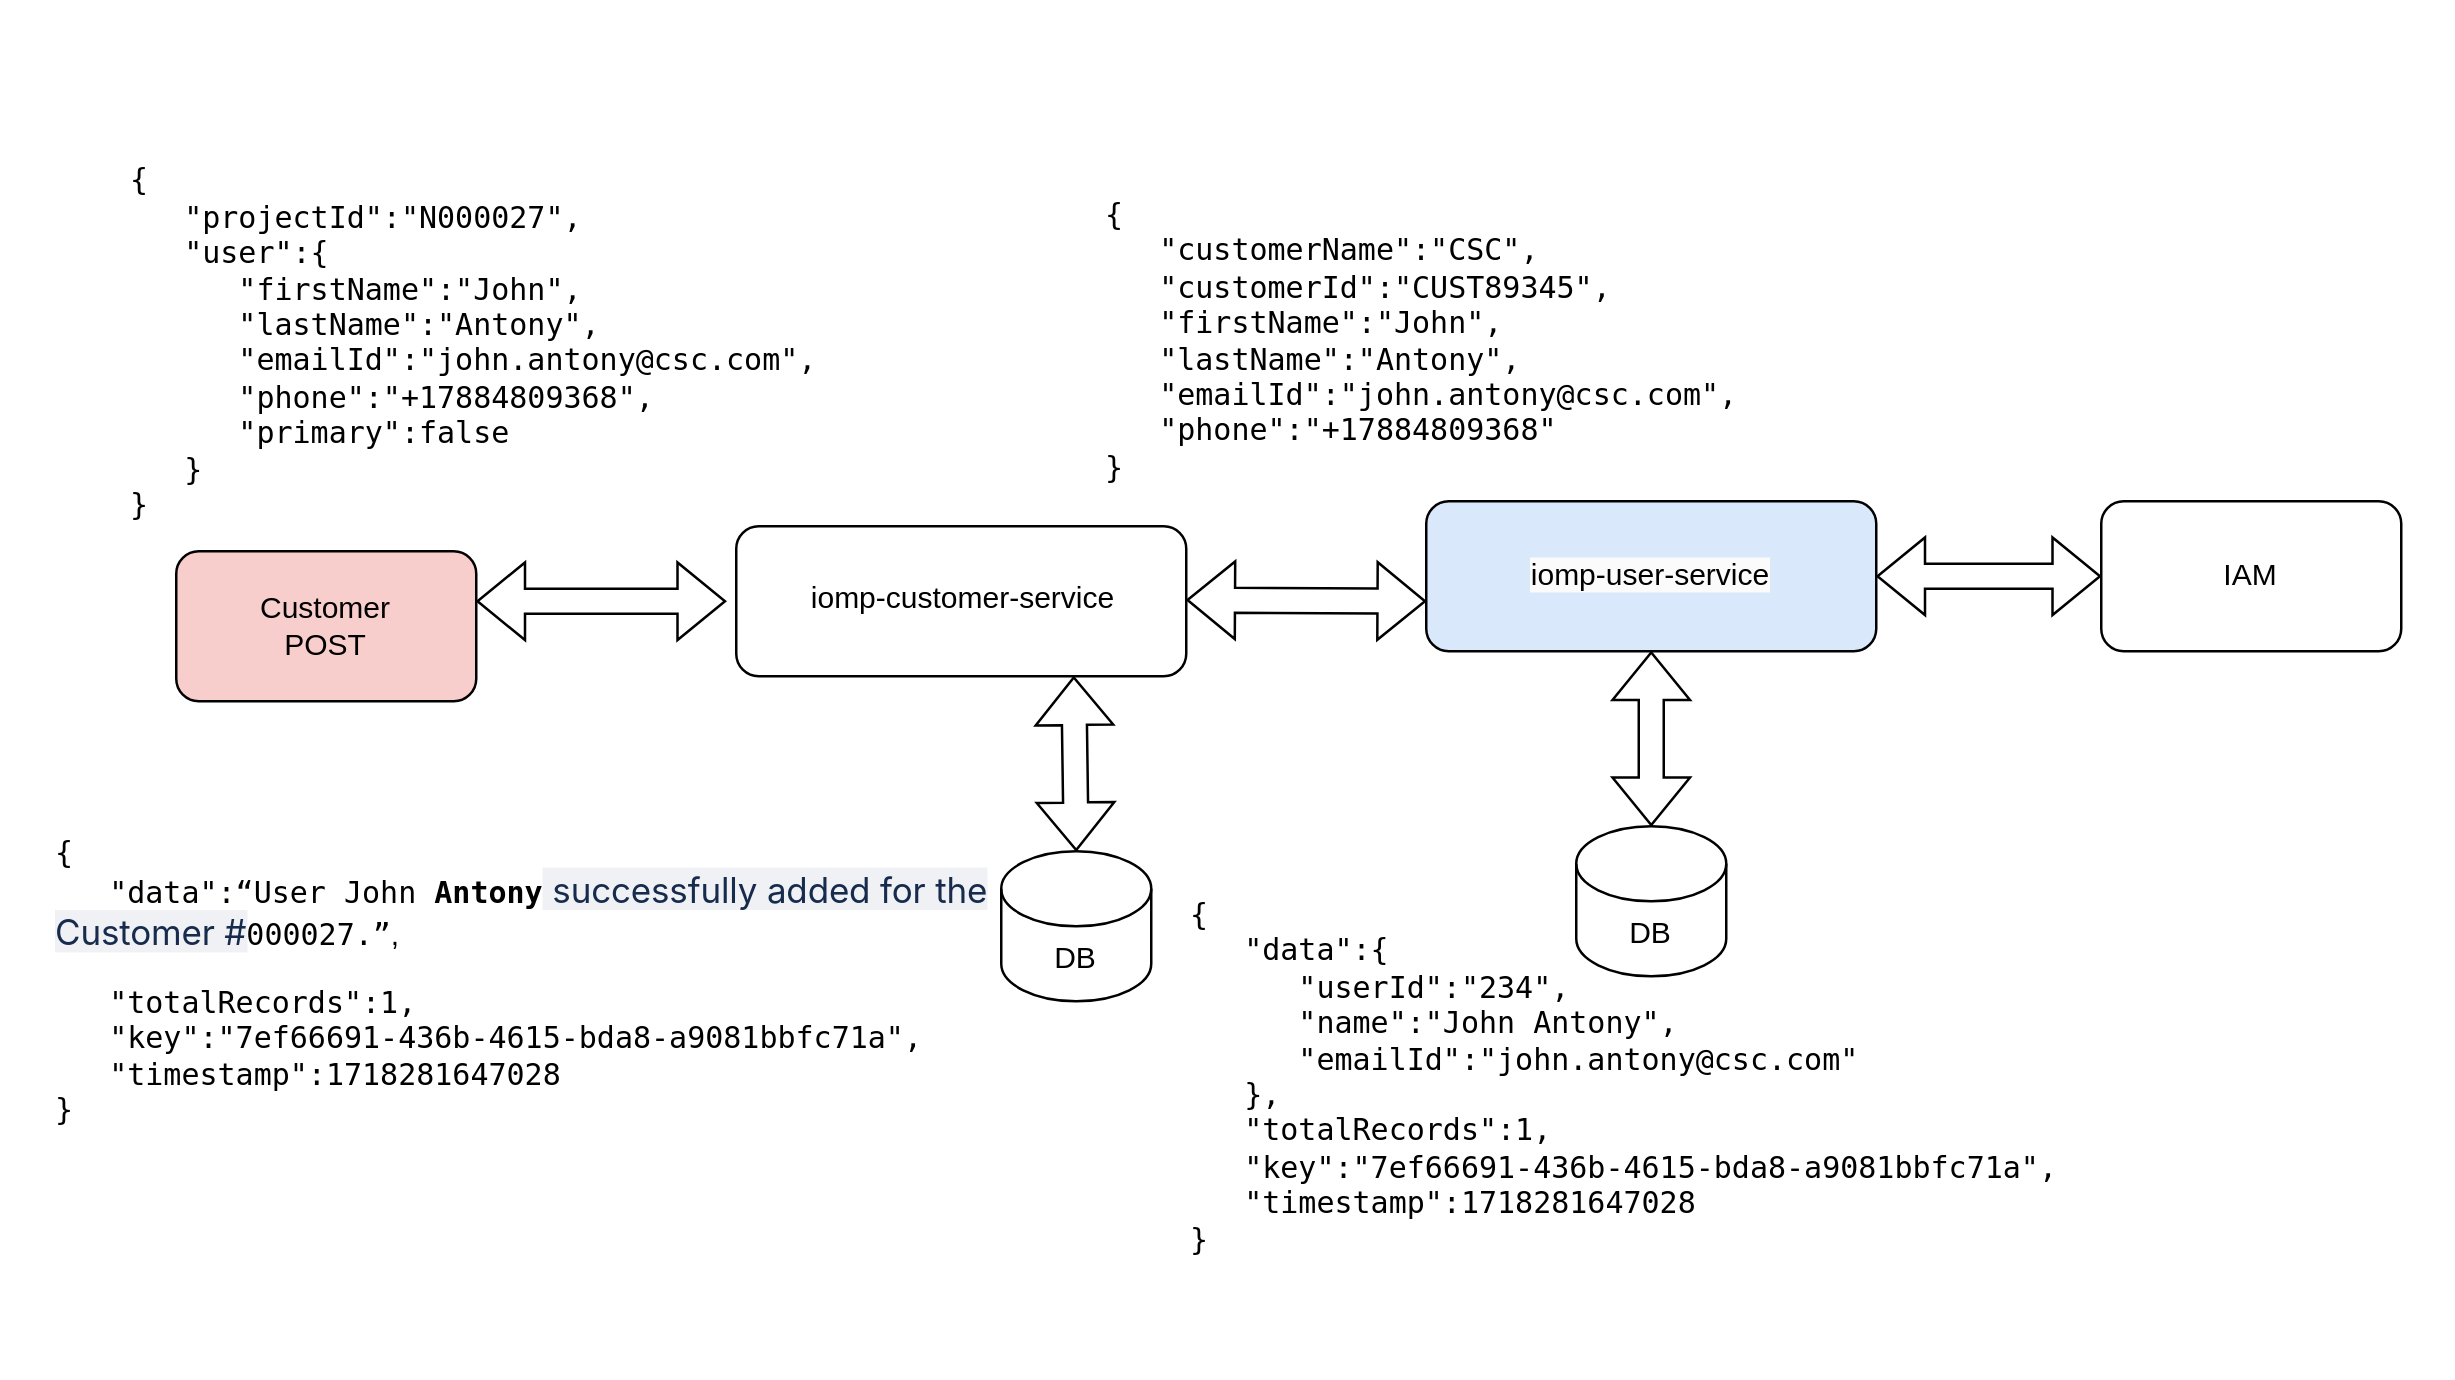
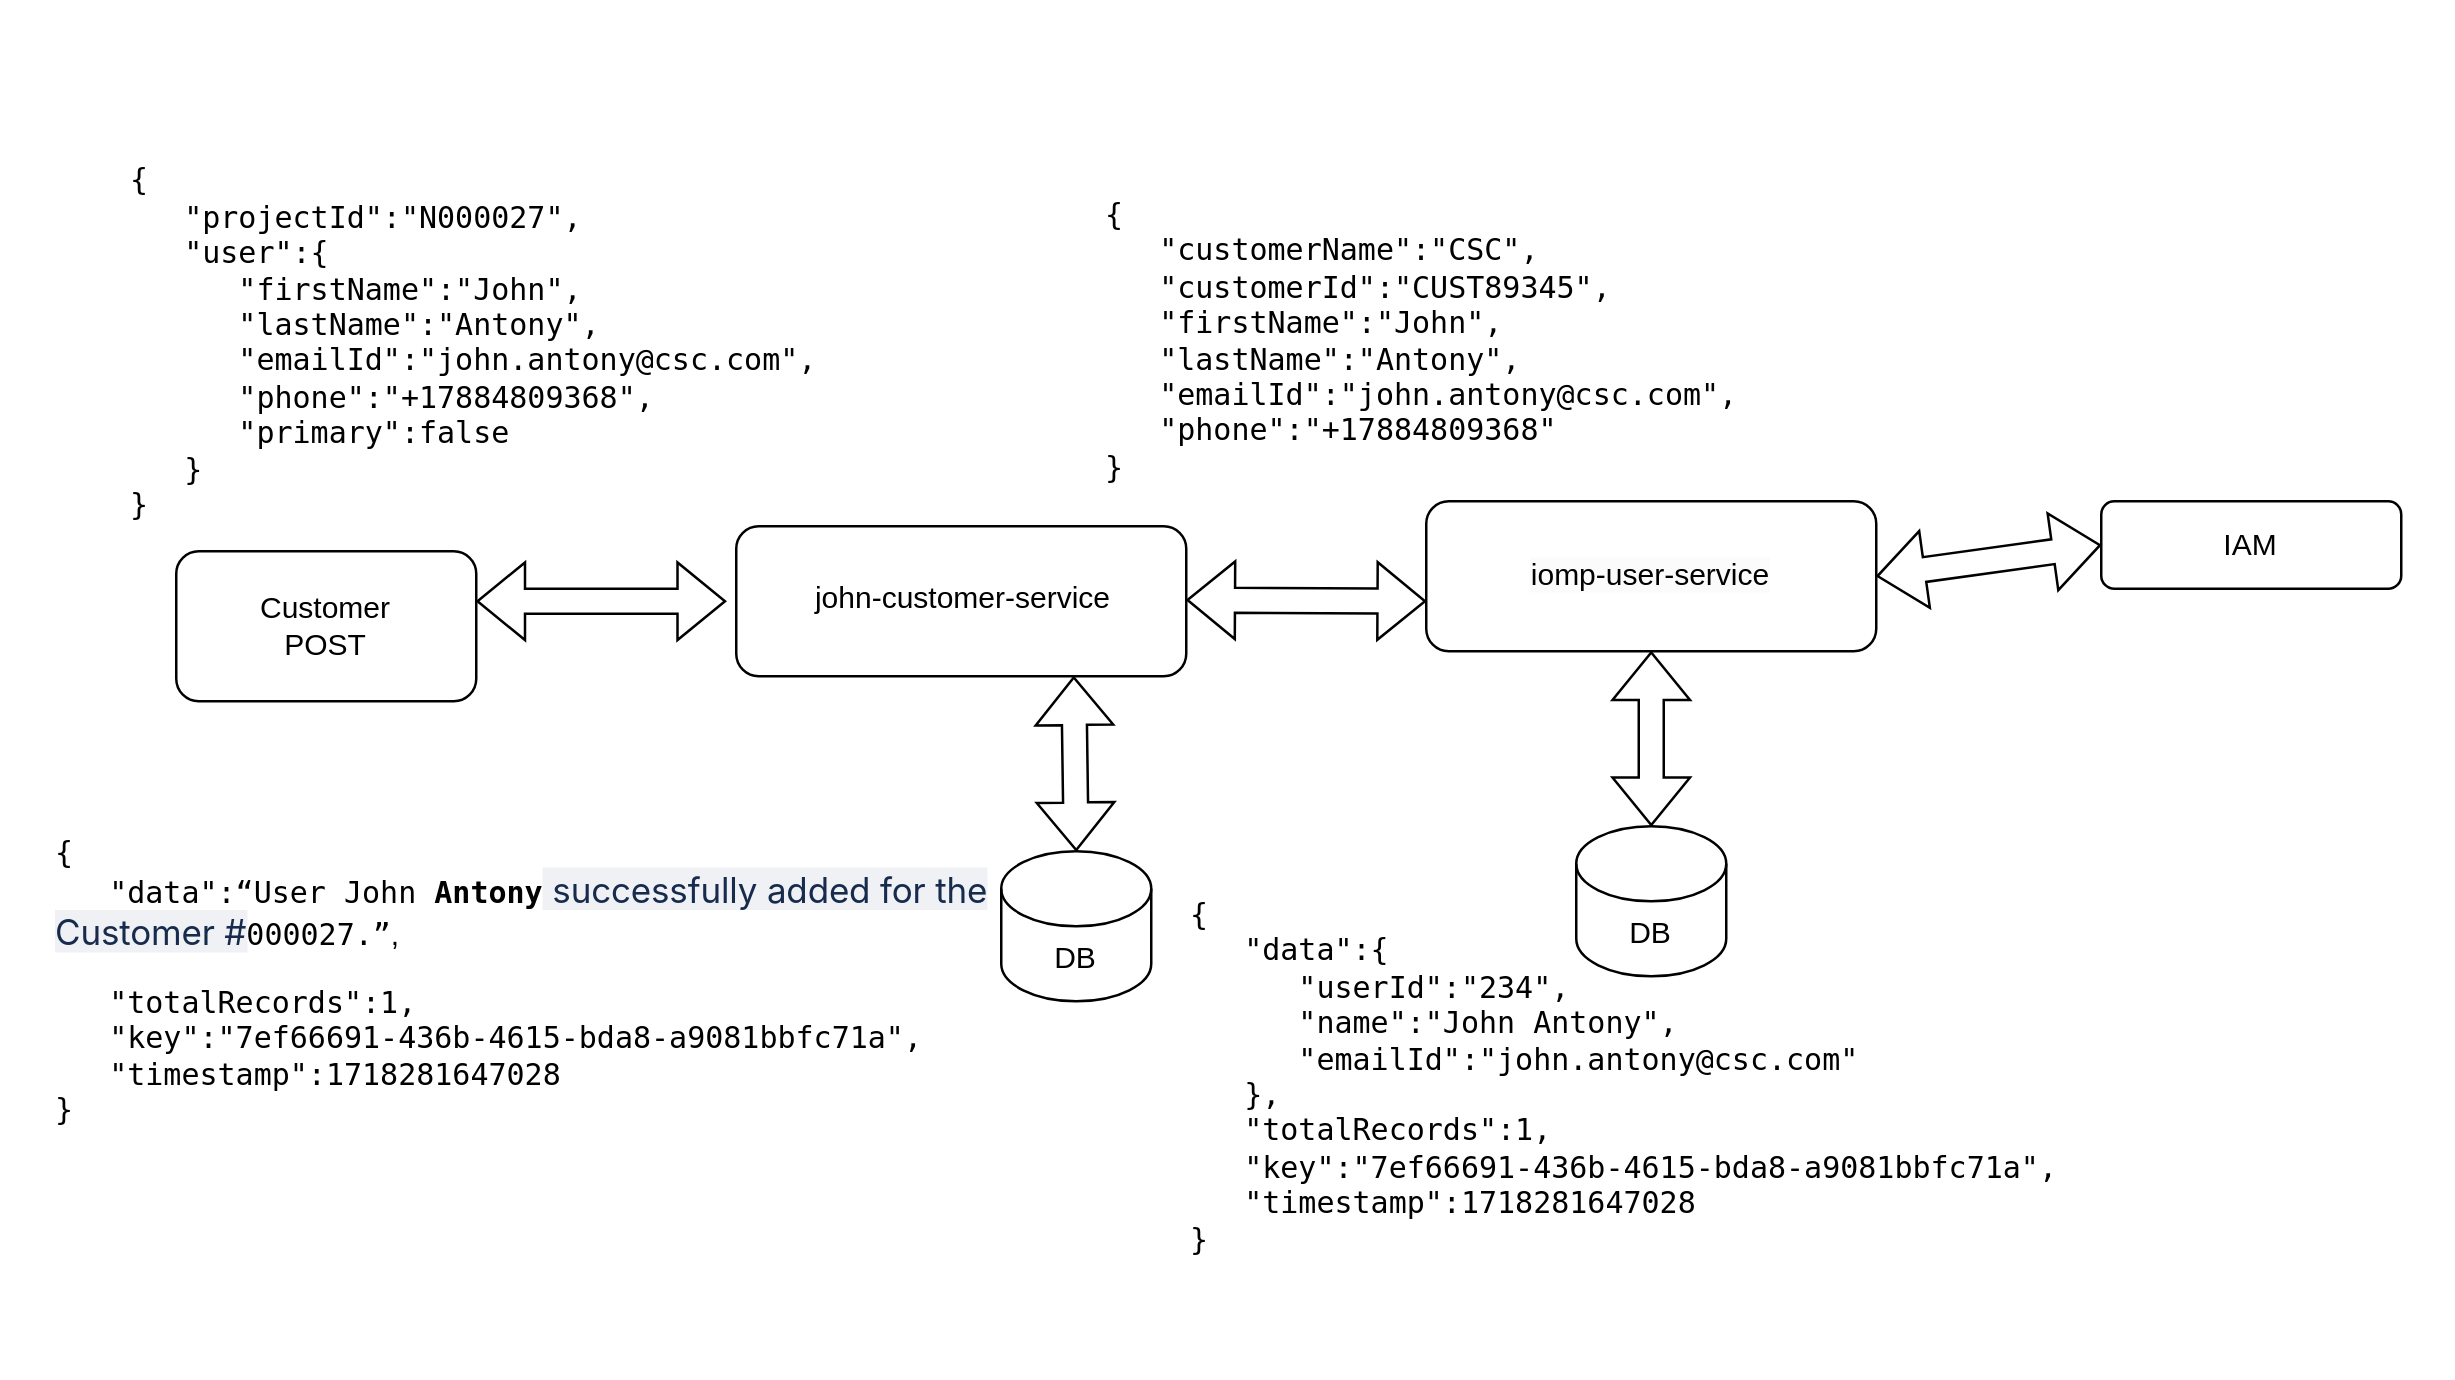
node "iomp-user-service": fillcolor #dae8fc -> #ffffff
node "IAM": size 300x150 -> 300x88
node "iomp-customer-service": label "iomp-customer-service" -> "john-customer-service"
node "Customer POST": fillcolor #f8cecc -> #ffffff
